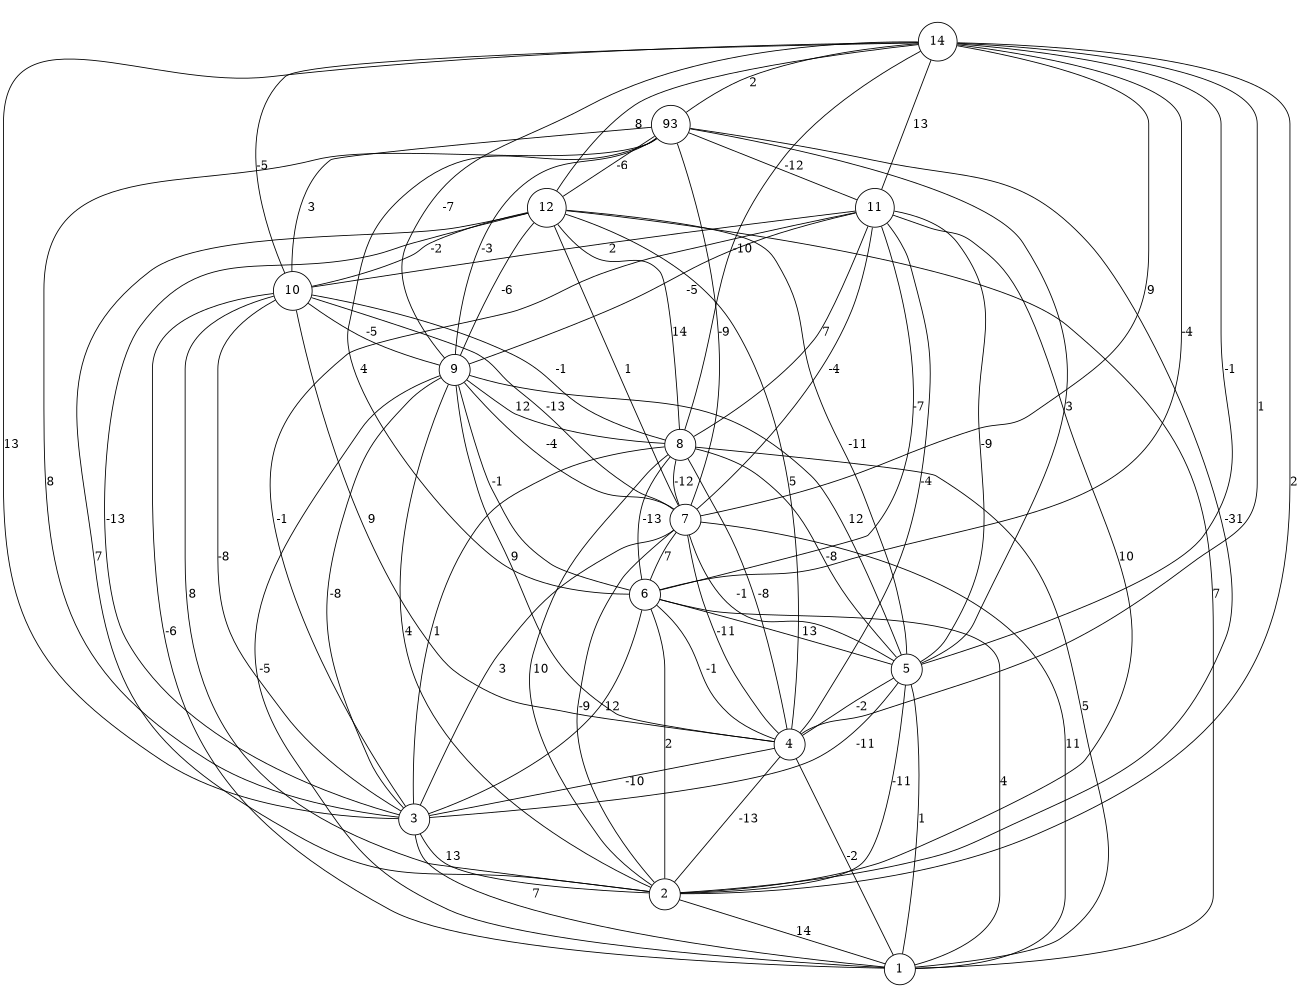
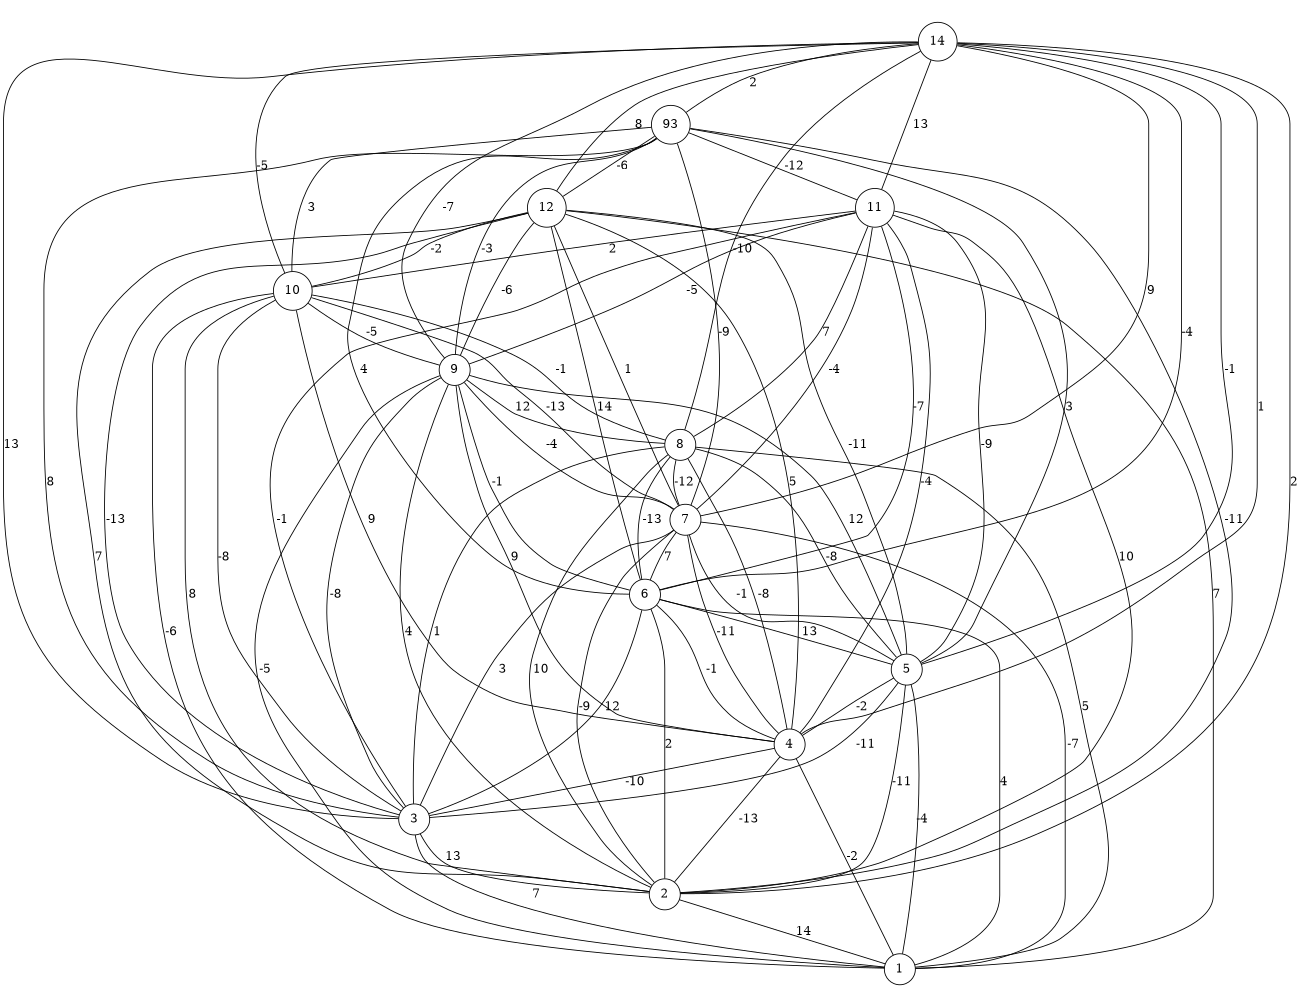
edge "12" -- "8": now "12" -- "6"
edge "93" -- "2": label "-31" -> "-11"
edge "7" -- "1": label "11" -> "-7"
edge "5" -- "1": label "1" -> "-4"
